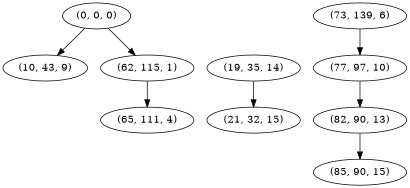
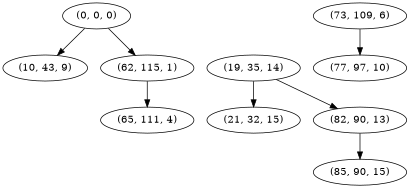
node "(73, 139, 6)": label "(73, 139, 6)" -> "(73, 109, 6)"
edge "(77, 97, 10)" -> "(82, 90, 13)": now "(19, 35, 14)" -> "(82, 90, 13)"
